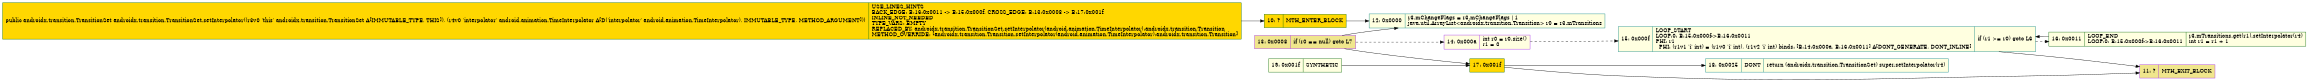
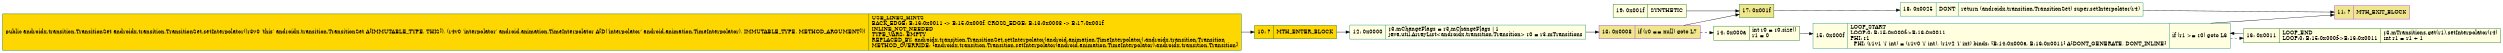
edge "13: 0x0008" -> "12: 0x0000": reversed
edge "14: 0x000a" -> "15: 0x000f": style dashed -> solid
node "14: 0x000a": color purple -> darkgreen
node "17: 0x001f": fillcolor gold -> khaki
edge "17: 0x001f" -> "11: ?": now "18: 0x0025" -> "11: ?"
